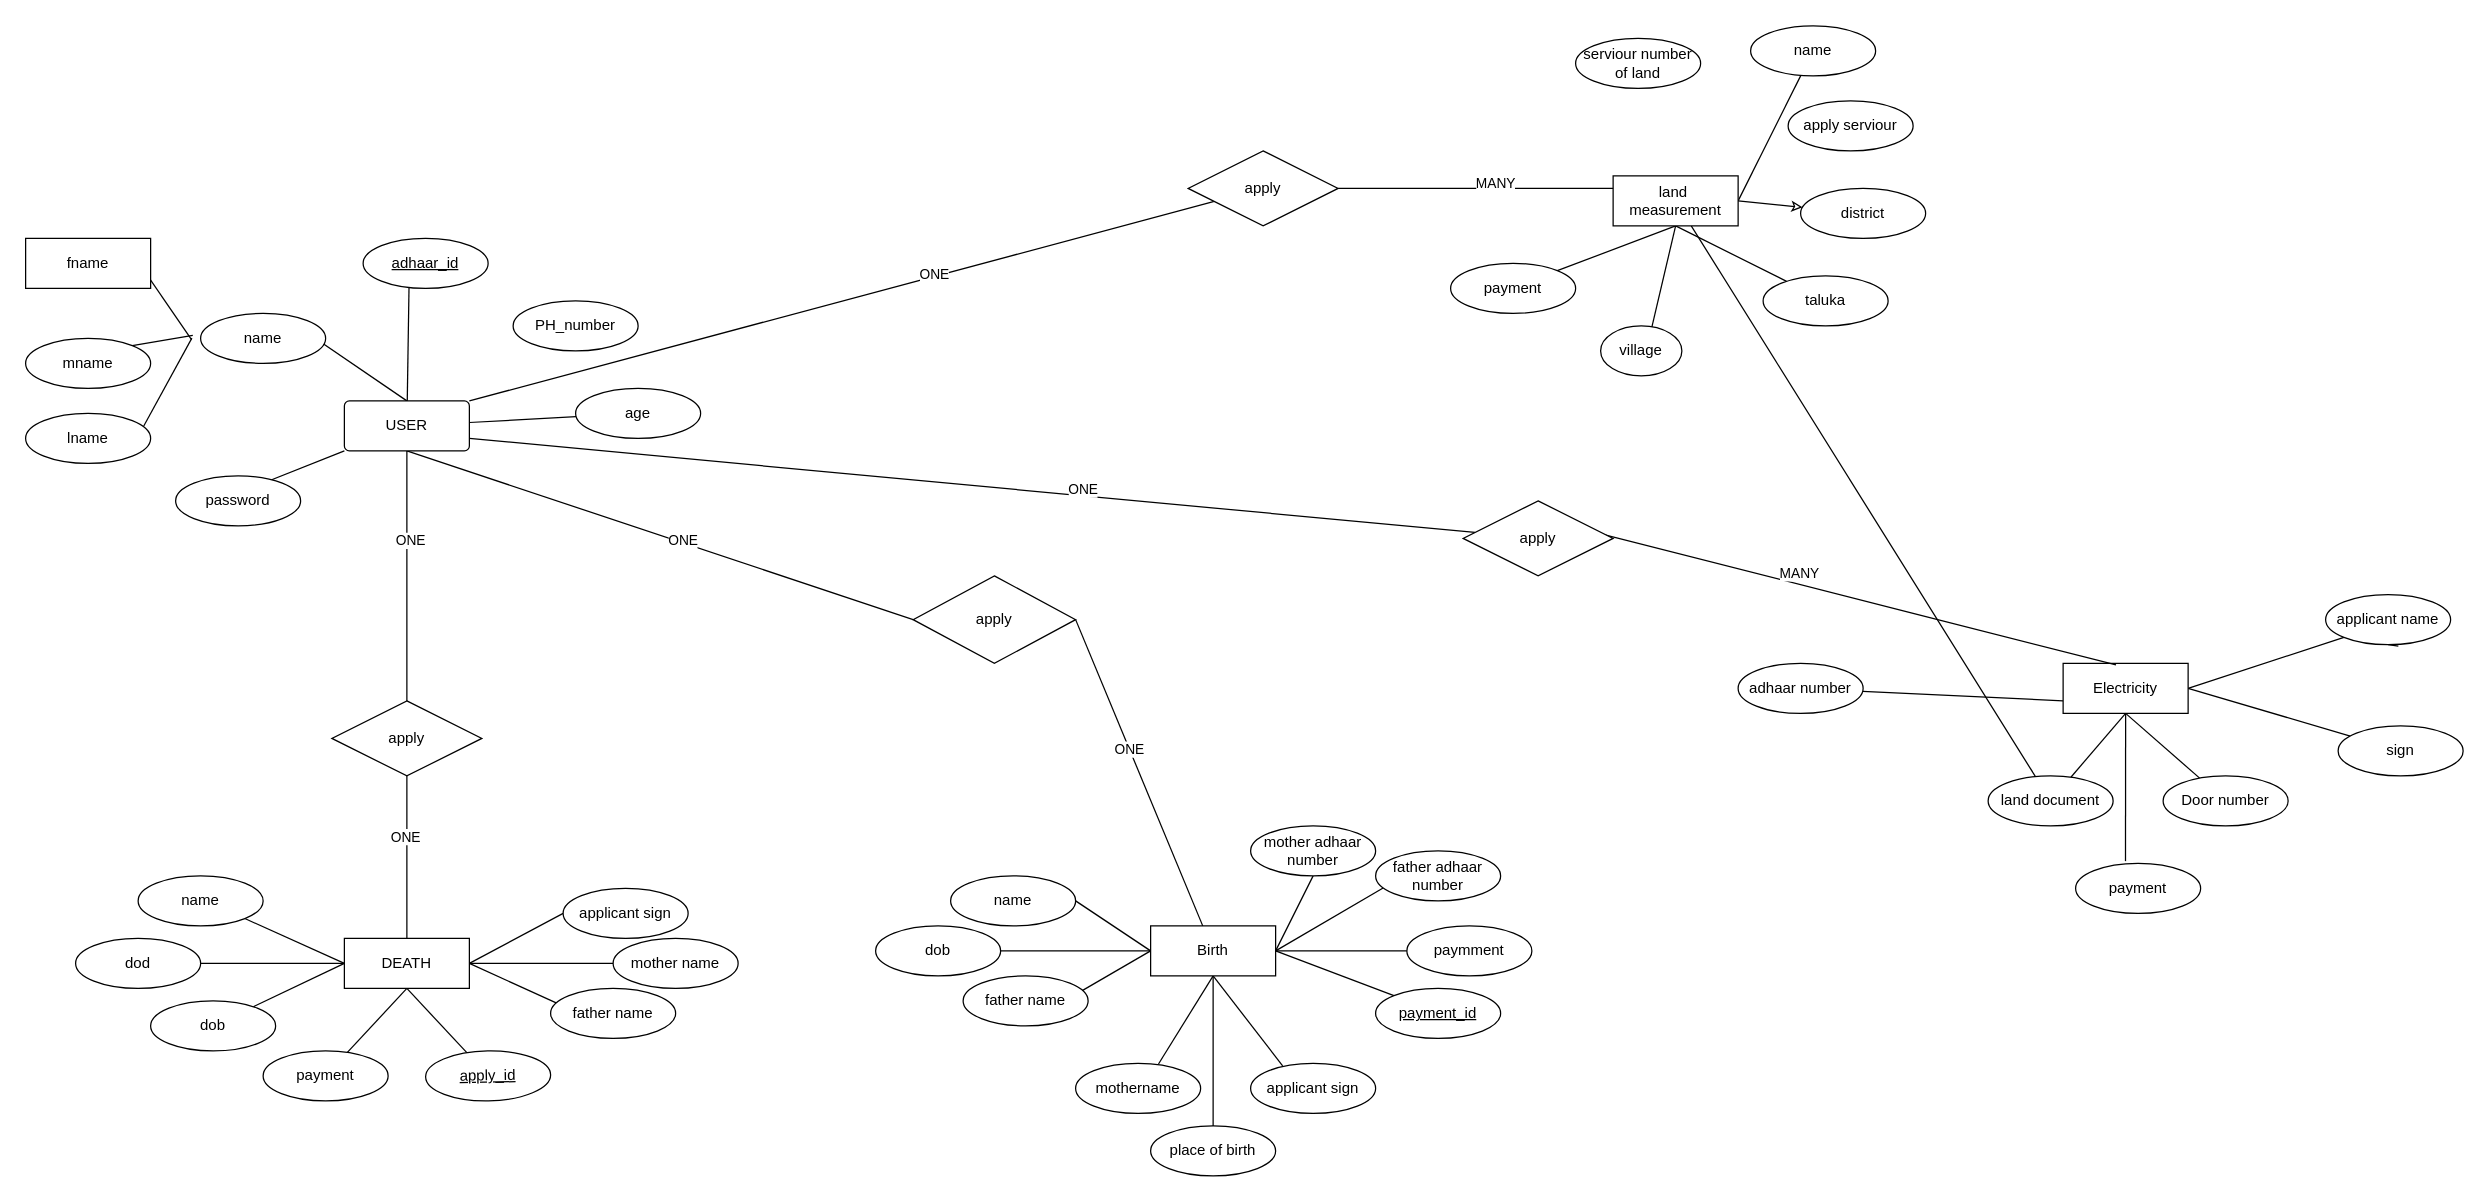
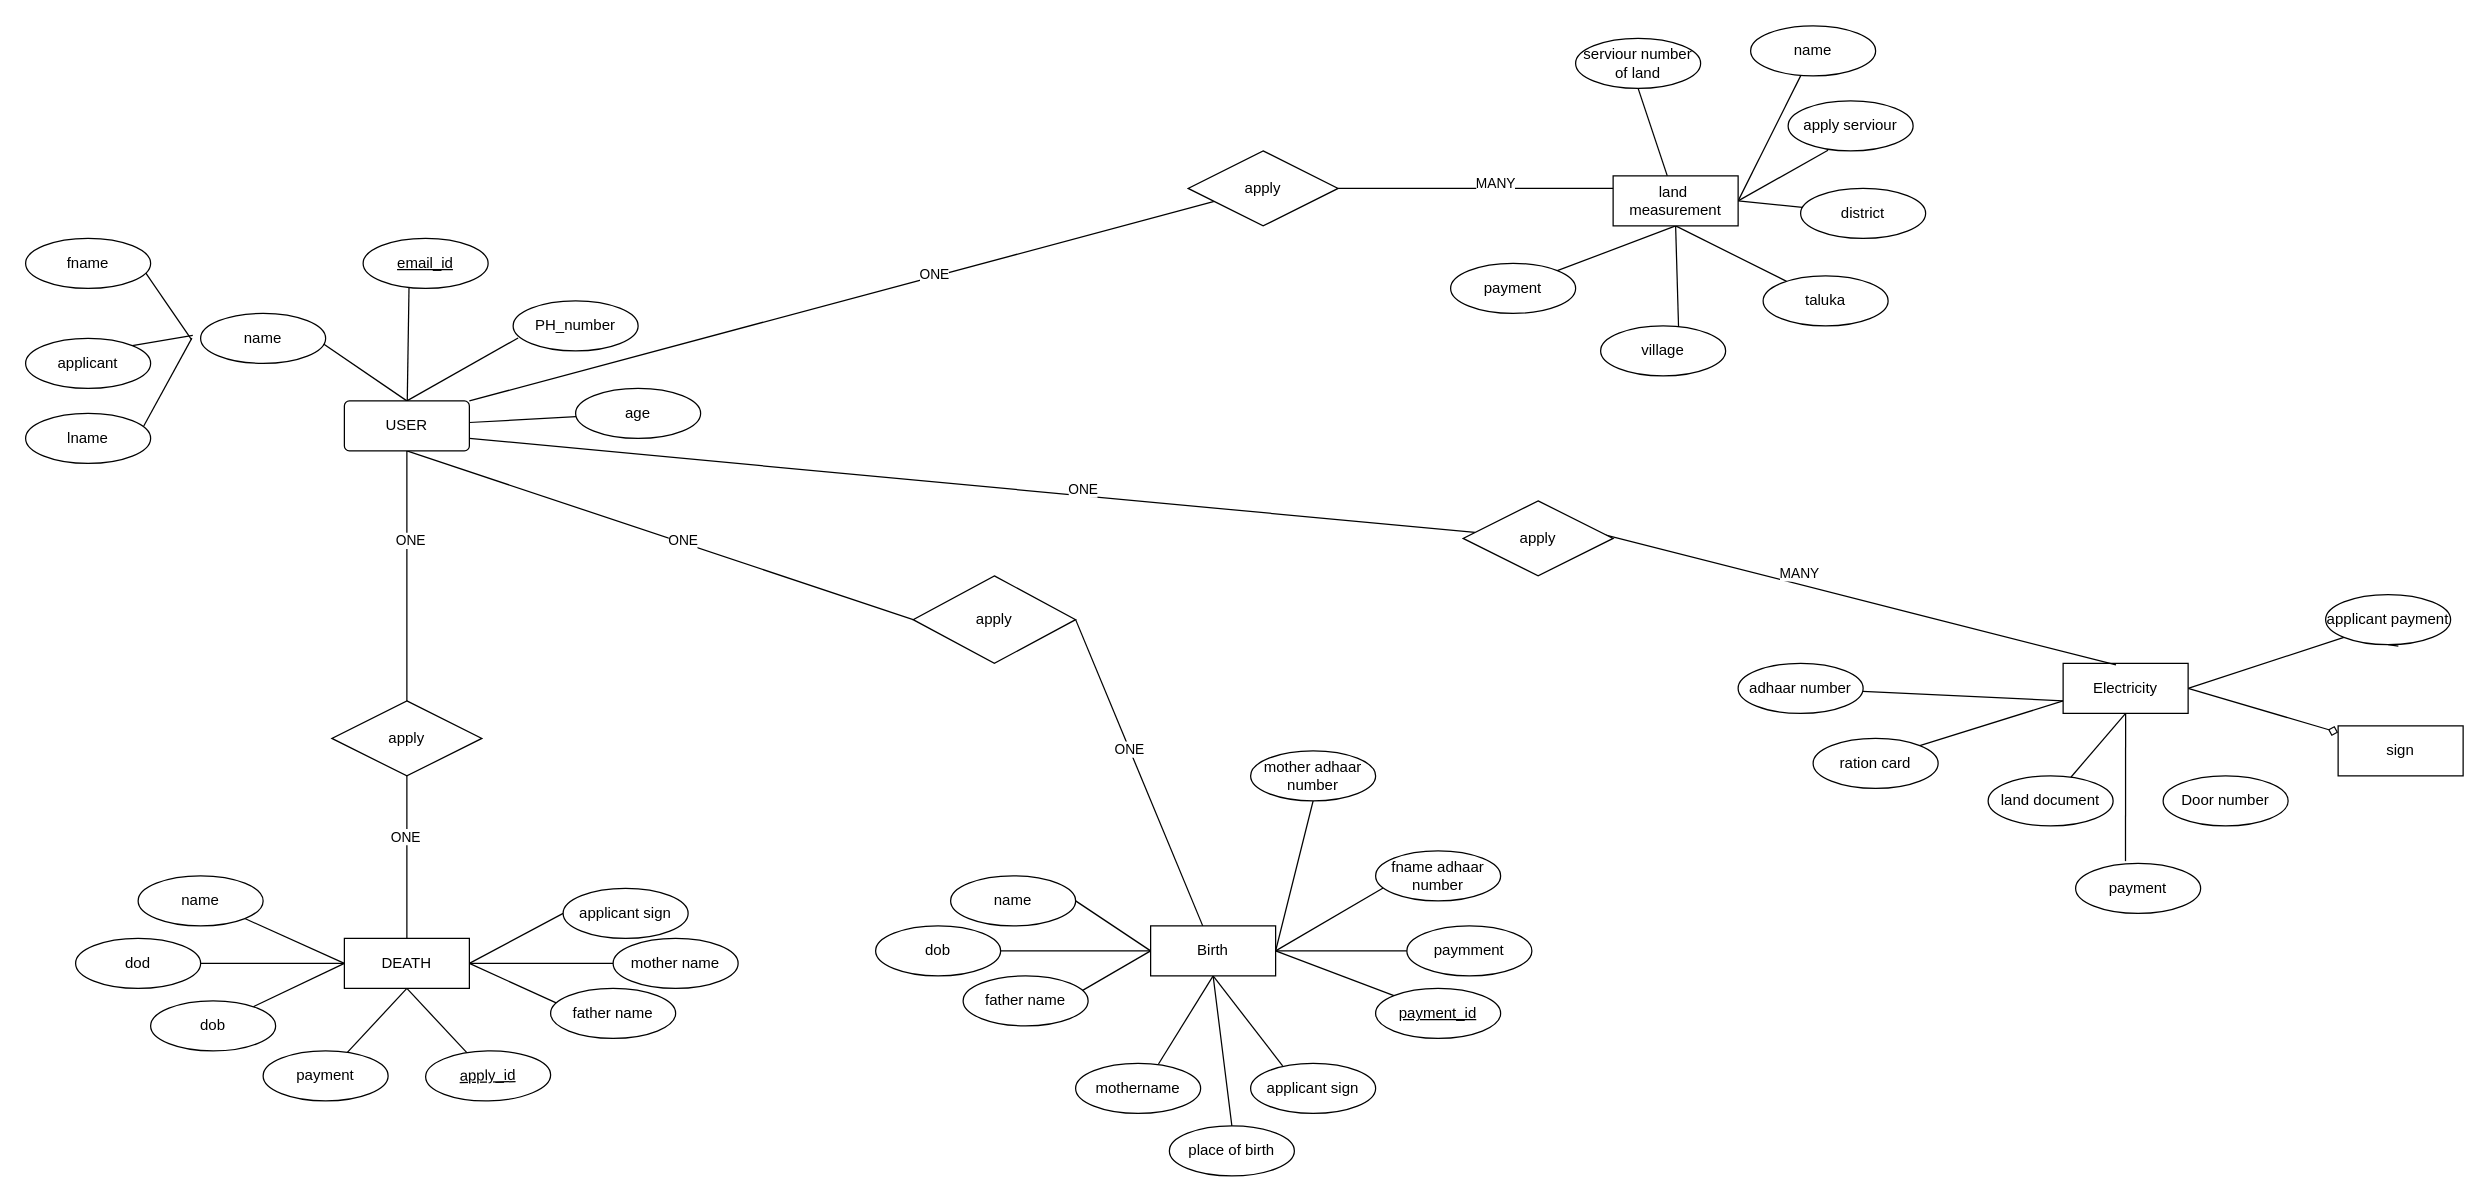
edge "apply serviour" -- "land measurement": added
edge "land measurement" -> "district": arrowhead classic -> none
node "fname": shape rectangle -> ellipse
node "adhaar_id": label "adhaar_id" -> "email_id"
node "village": size 81x50 -> 125x50
node "mname": label "mname" -> "applicant"
edge "PH_number" -- "USER": added
edge "USER" -- "password": removed
node "password": removed
edge "land measurement" -- "land document": now "land measurement" -- "serviour number of land"
node "applicant name": label "applicant name" -> "applicant payment"
edge "Electricity" -- "ration card": added
edge "Electricity" -- "sign": arrowhead none -> diamond
edge "Electricity" -- "Door number": removed
node "sign": shape ellipse -> rectangle
node "ration card": added
node "mother adhaar number": moved (1313, 851) -> (1313, 776)
node "father adhaar number": label "father adhaar number" -> "fname adhaar number"
node "place of birth": moved (1213, 1151) -> (1232, 1151)
